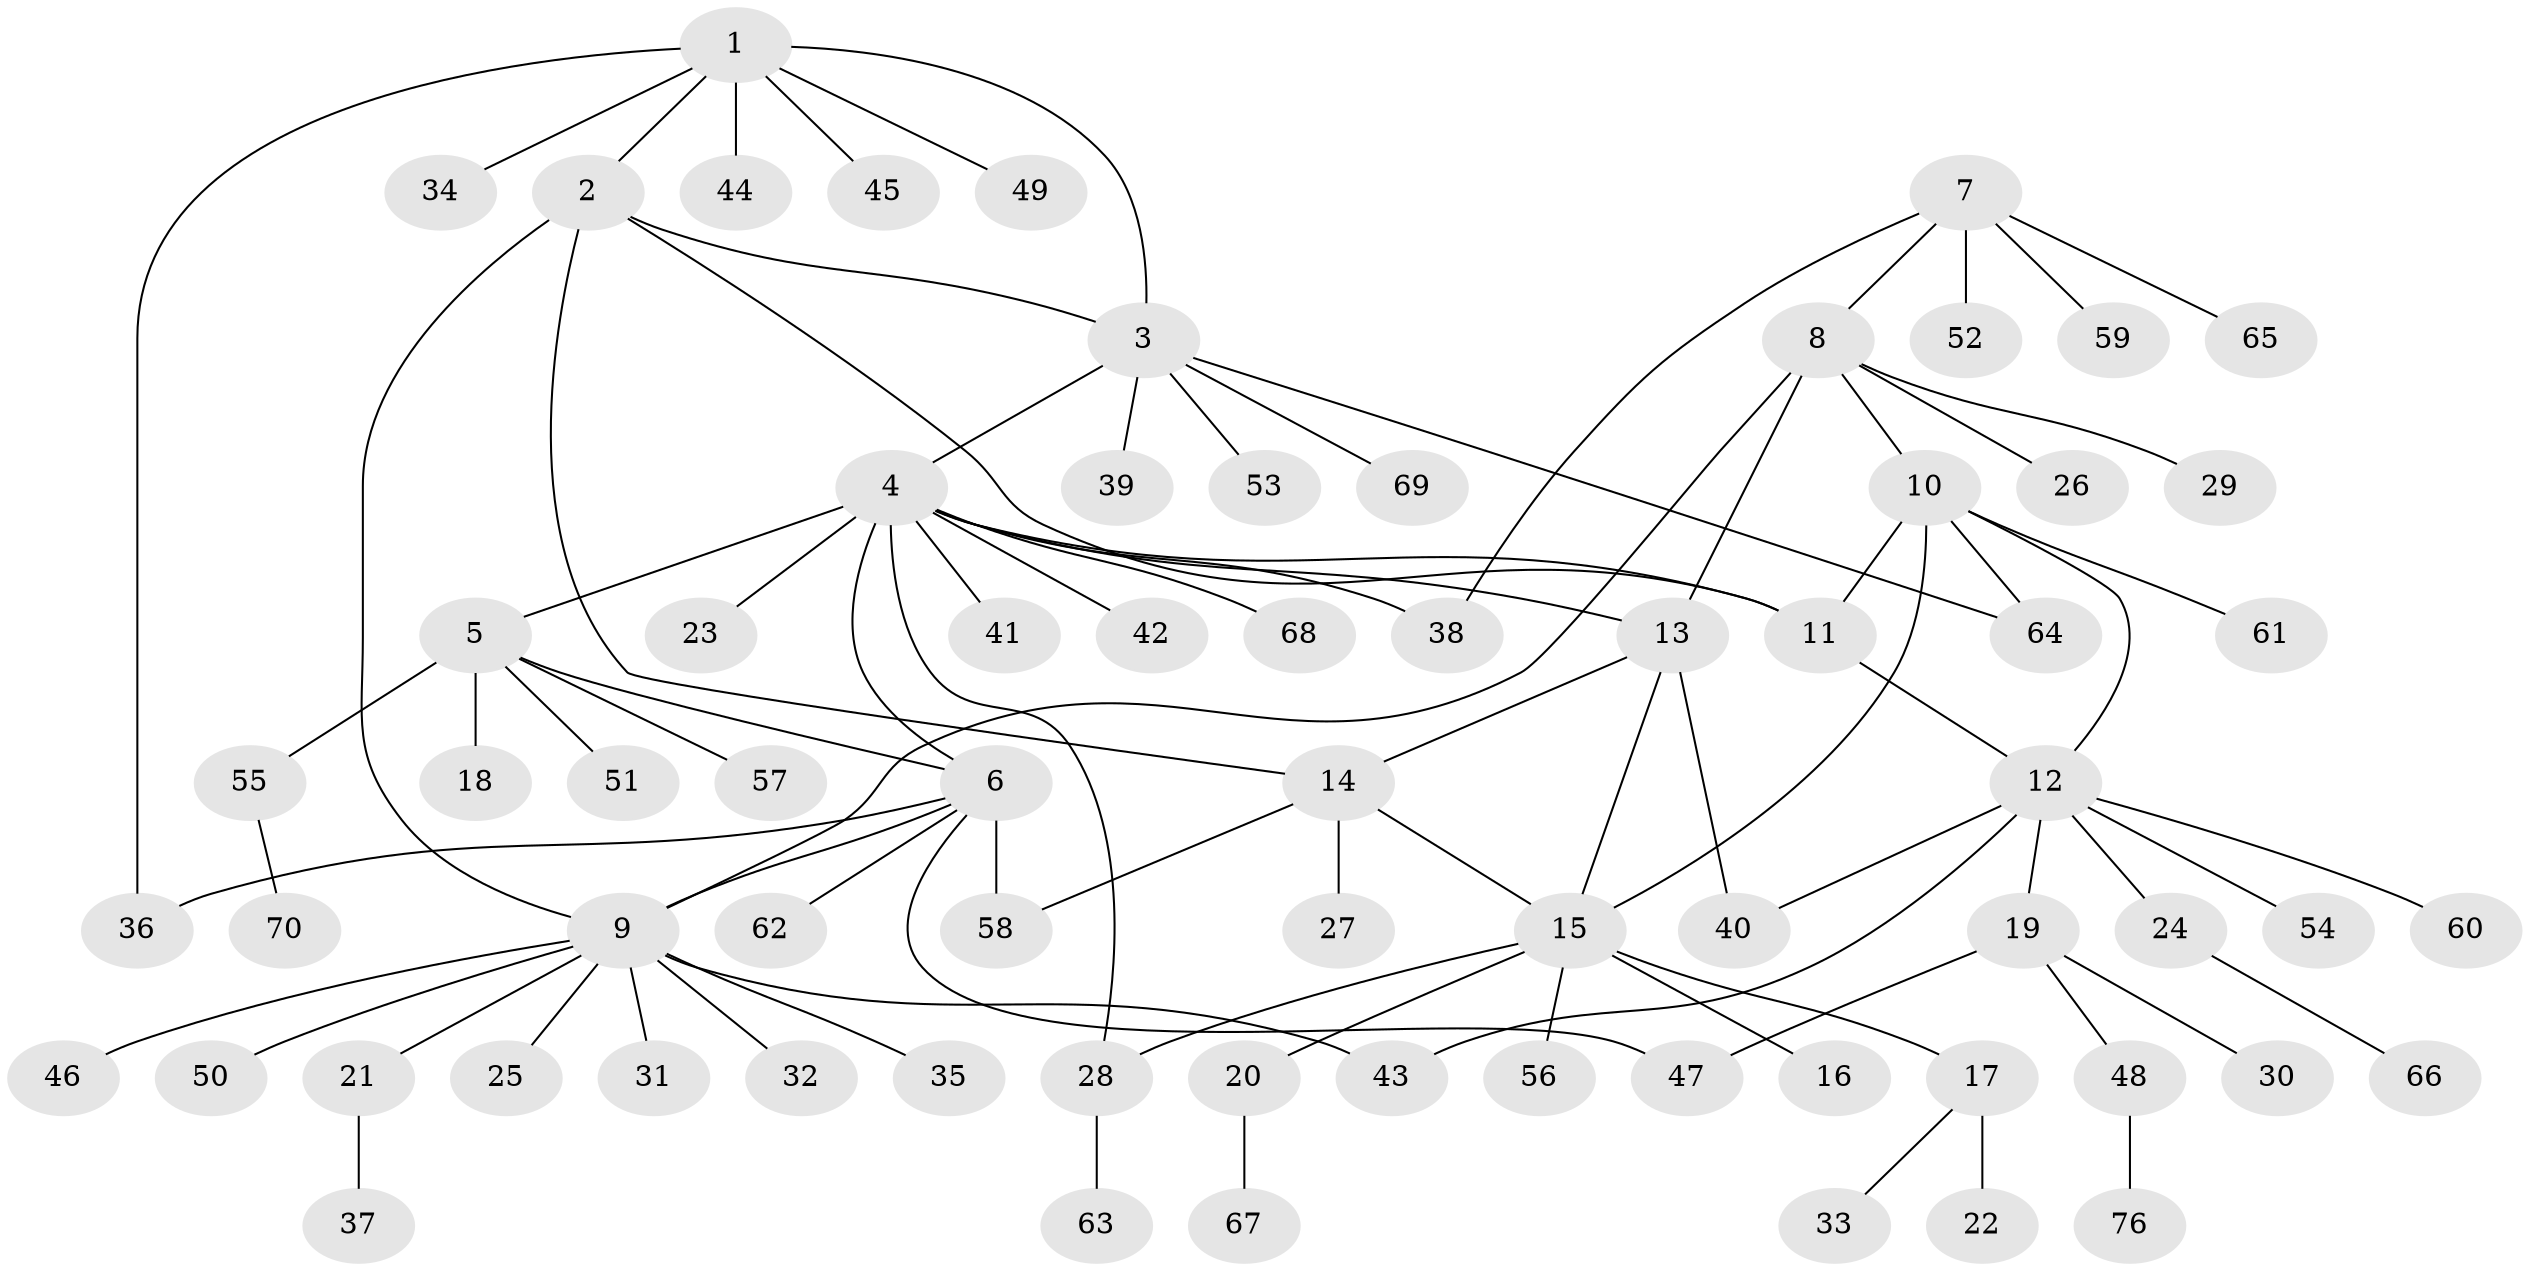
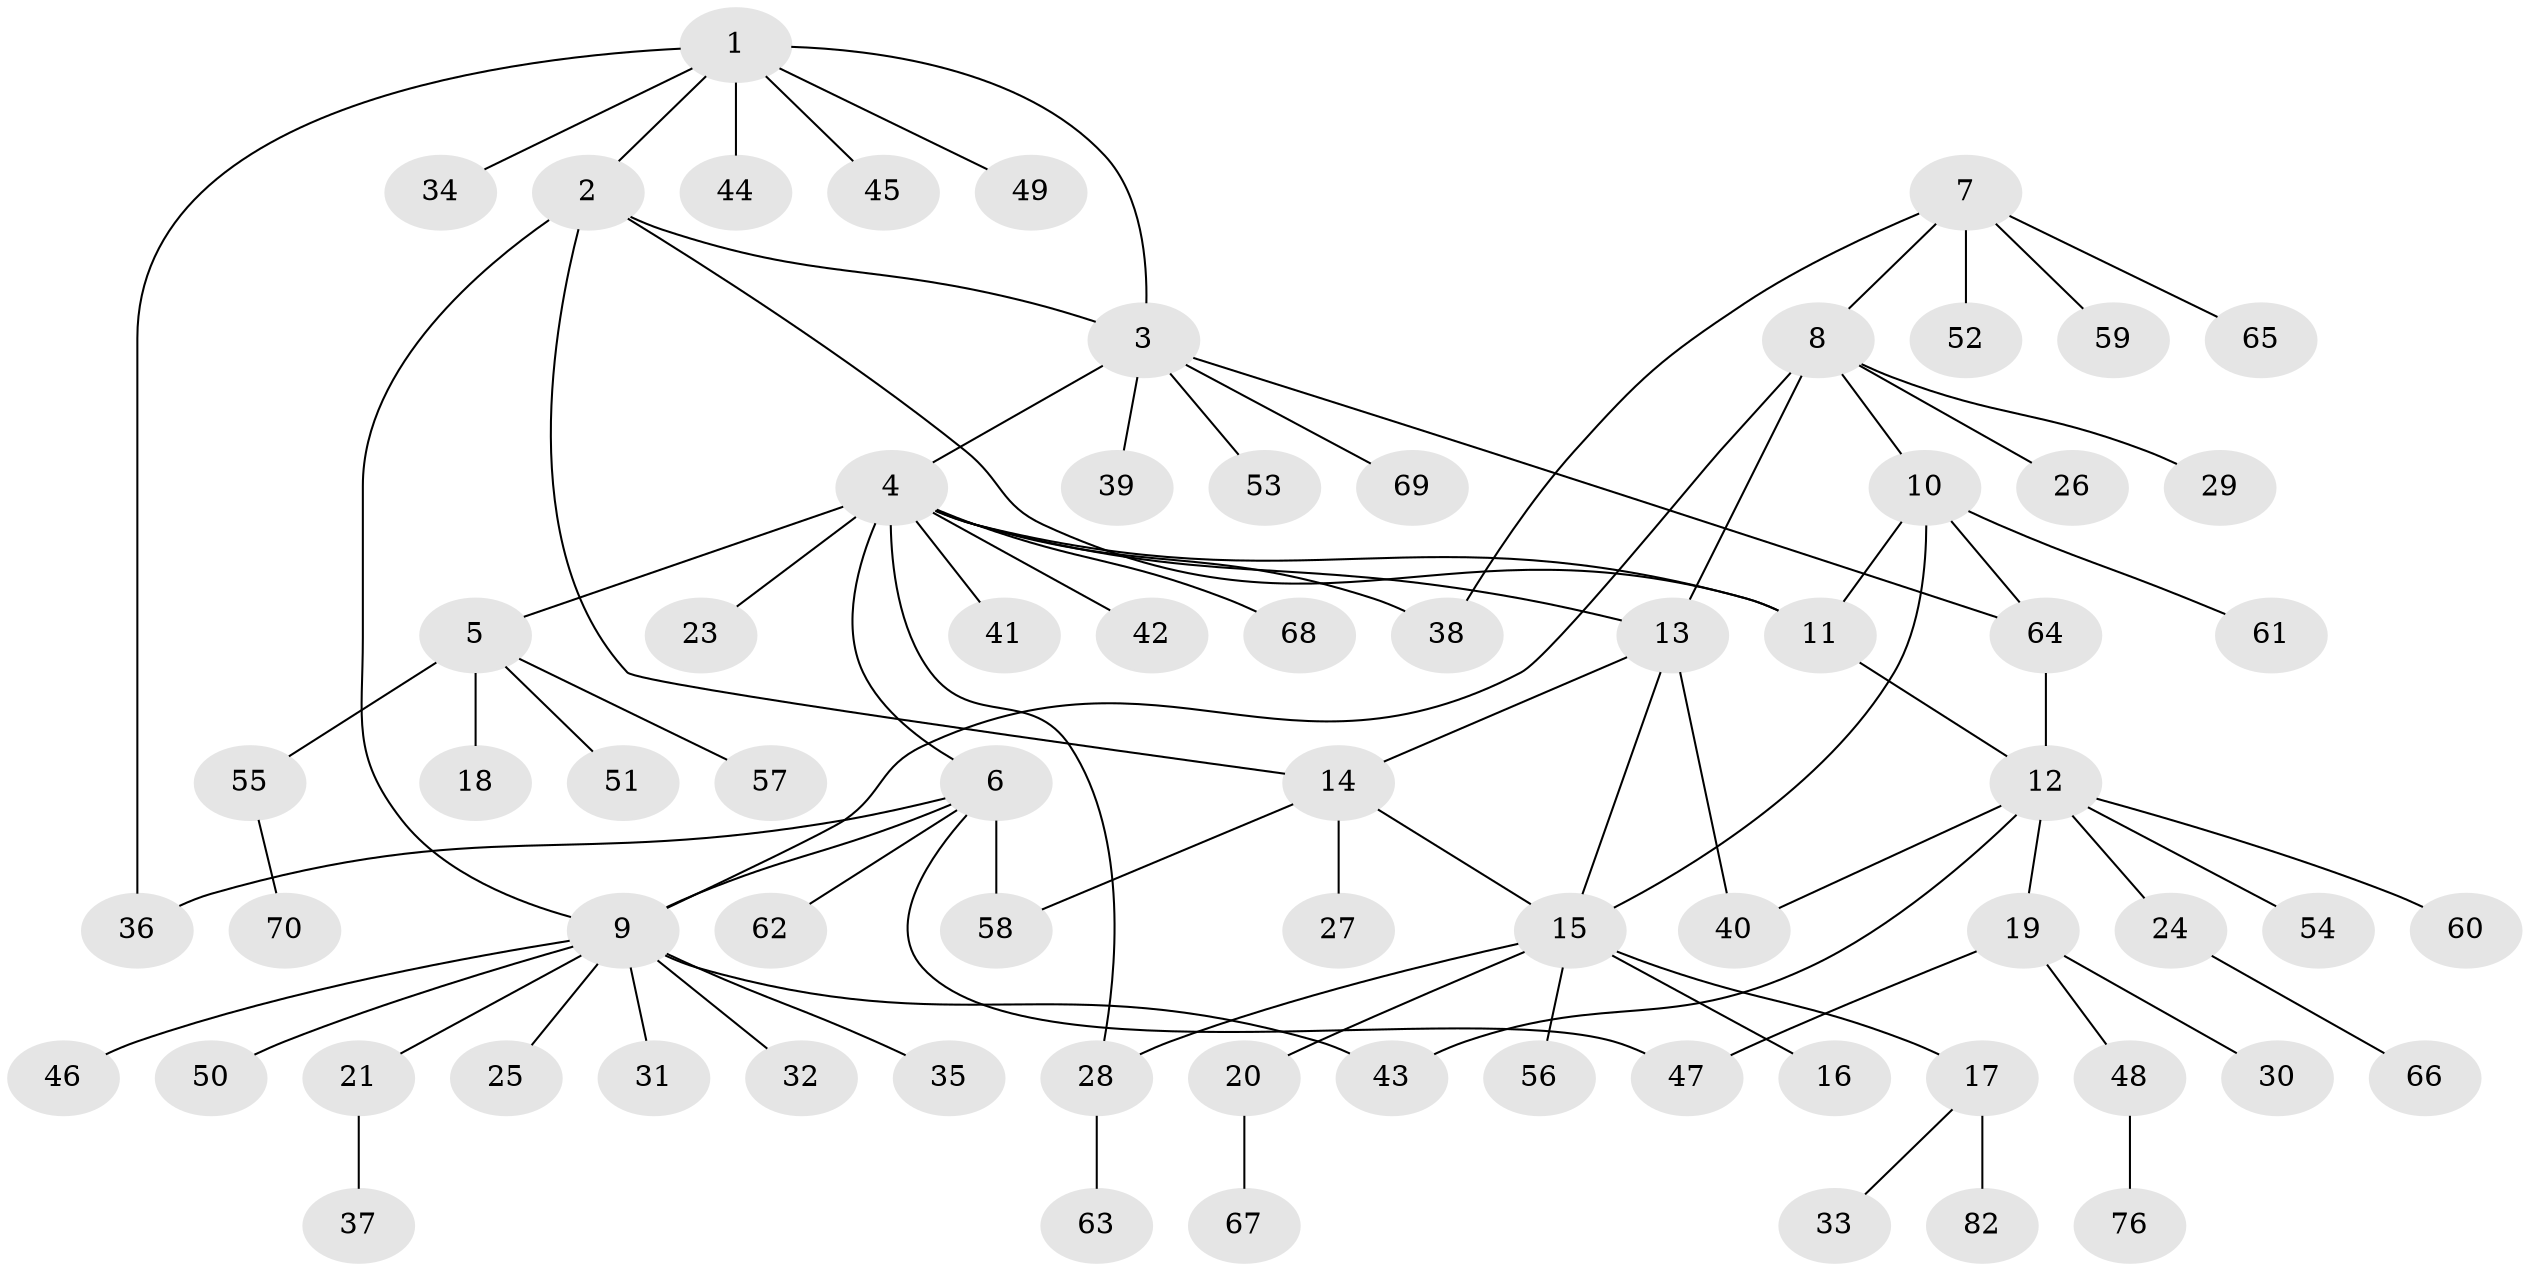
edge "10" -- "12": now "64" -- "12"
edge "5" -- "6": removed
node "22": label "22" -> "82"
